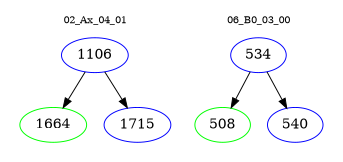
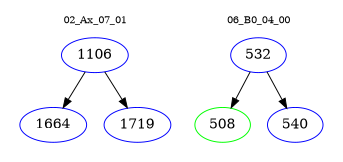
cluster "02_Ax_04_01": label "02_Ax_04_01" -> "02_Ax_07_01"
cluster "06_B0_03_00": label "06_B0_03_00" -> "06_B0_04_00"
node "534": label "534" -> "532"
node "1664": color green -> blue
node "1715": label "1715" -> "1719"
